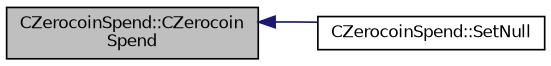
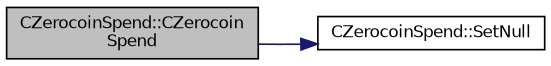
edge "CZerocoinSpend::SetNull" -> "CZerocoinSpend::CZerocoin Spend": reversed
